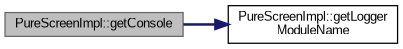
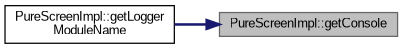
edge "PureScreenImpl::getConsole" -> "PureScreenImpl::getLogger ModuleName": reversed
